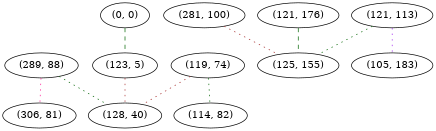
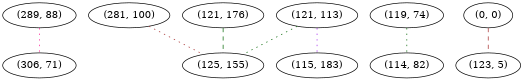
edge "(0, 0)" -- "(123, 5)": color darkgreen -> brown
node "(105, 183)": label "(105, 183)" -> "(115, 183)"
node "(306, 81)": label "(306, 81)" -> "(306, 71)"
node "(128, 40)": removed
